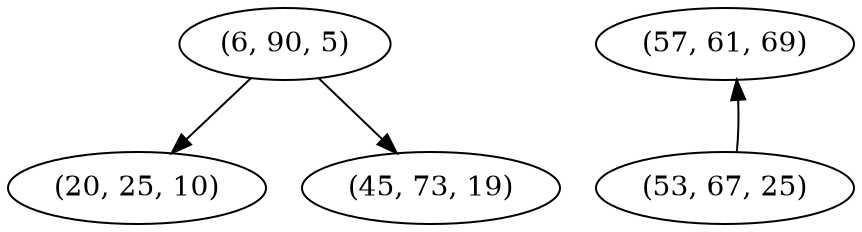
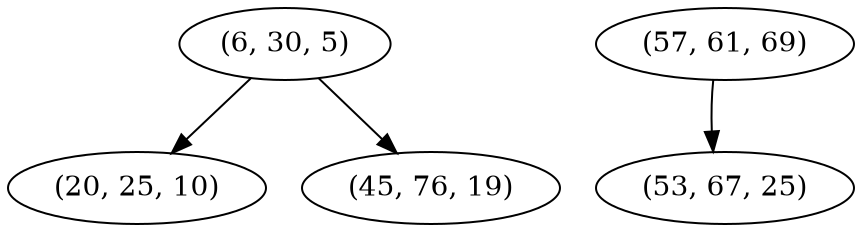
node "(6, 90, 5)": label "(6, 90, 5)" -> "(6, 30, 5)"
edge "(53, 67, 25)" -> "(57, 61, 69)": reversed
node "(45, 73, 19)": label "(45, 73, 19)" -> "(45, 76, 19)"
